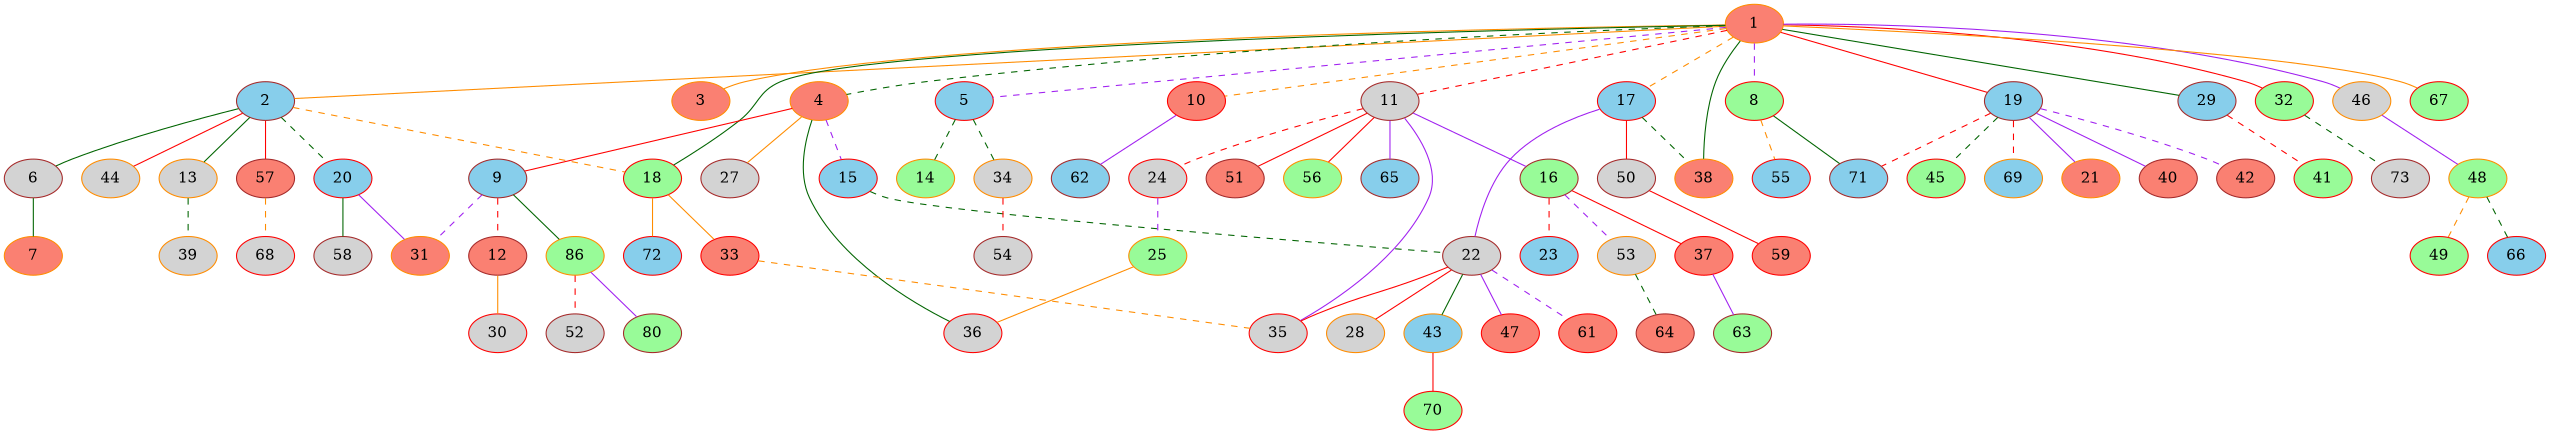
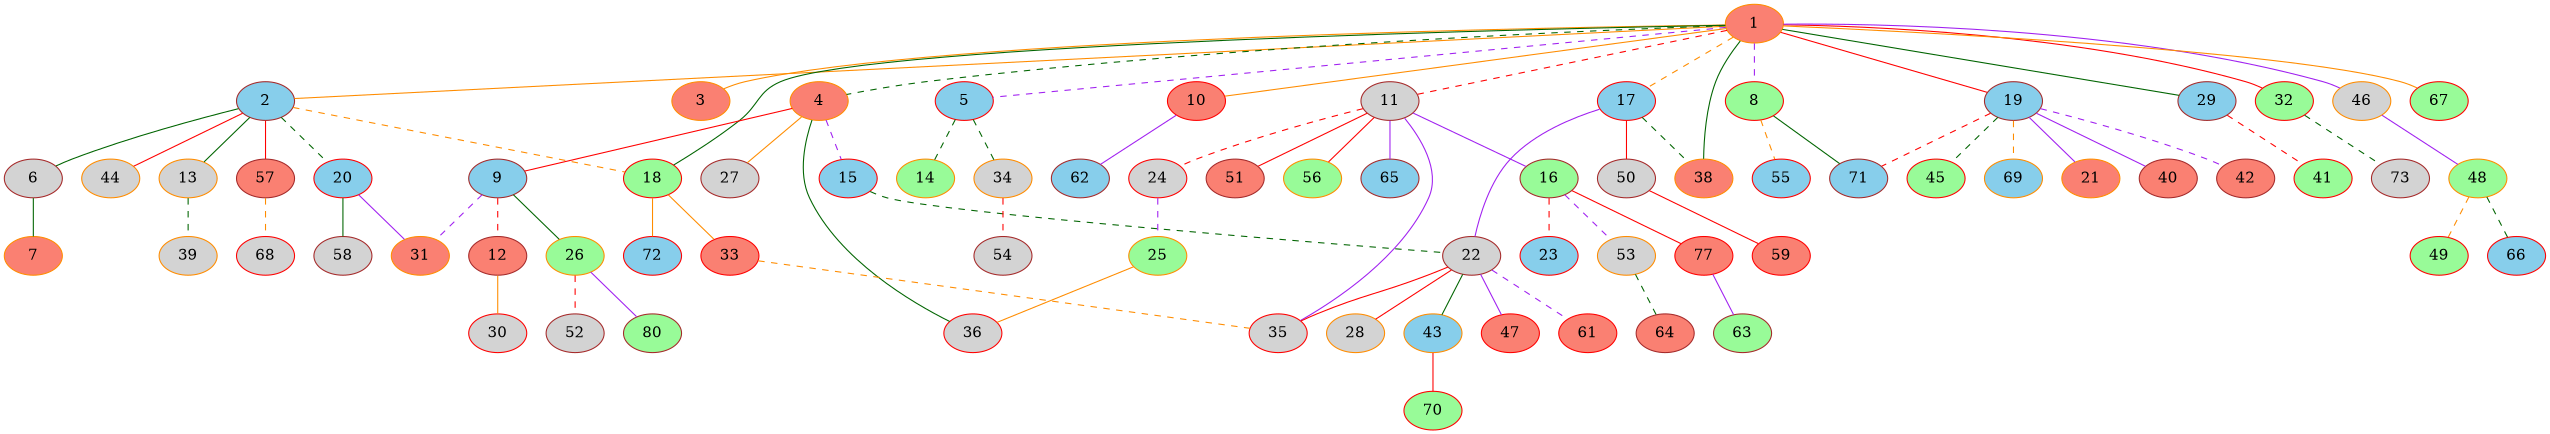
edge "1" -- "10": style dashed -> solid
edge "19" -- "69": color red -> darkorange
node "86": label "86" -> "26"
node "37": label "37" -> "77"
